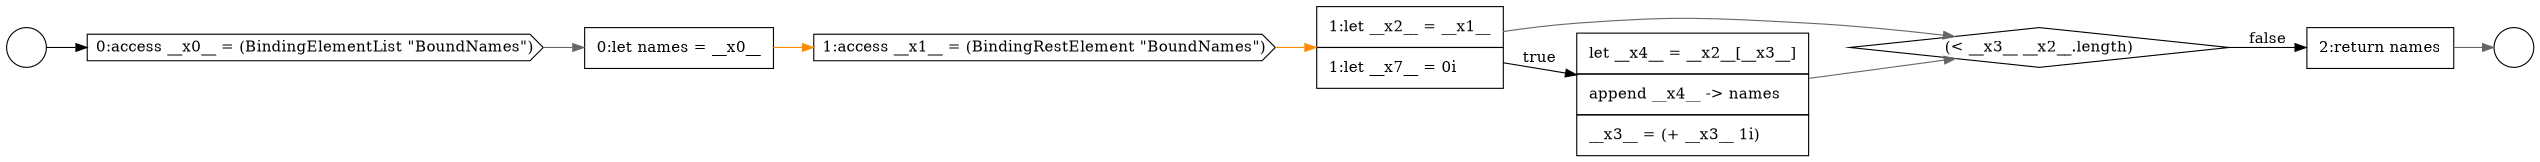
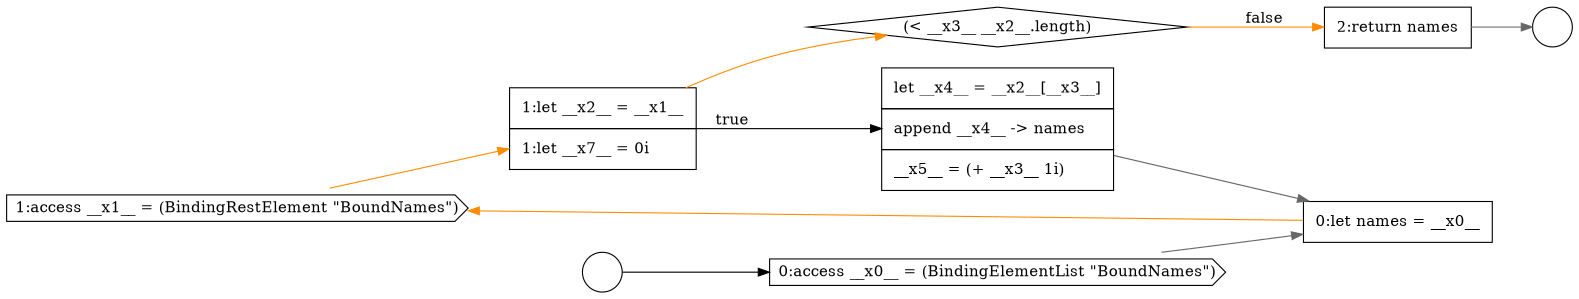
edge "1:let __x2__ = __x1__" -> "(< __x3__ __x2__.length)": color gray40 -> darkorange
edge "(< __x3__ __x2__.length)" -> "2:return names": color black -> darkorange
edge "let __x4__ = __x2__[__x3__]" -> "(< __x3__ __x2__.length)": now "let __x4__ = __x2__[__x3__]" -> "0:let names = __x0__"
node "let __x4__ = __x2__[__x3__]": text "__x3__ = (+ __x3__ 1i)" -> "__x5__ = (+ __x3__ 1i)"
